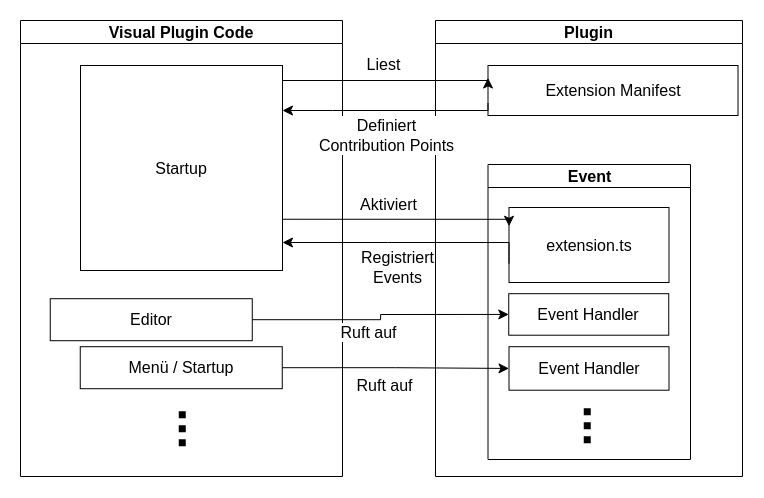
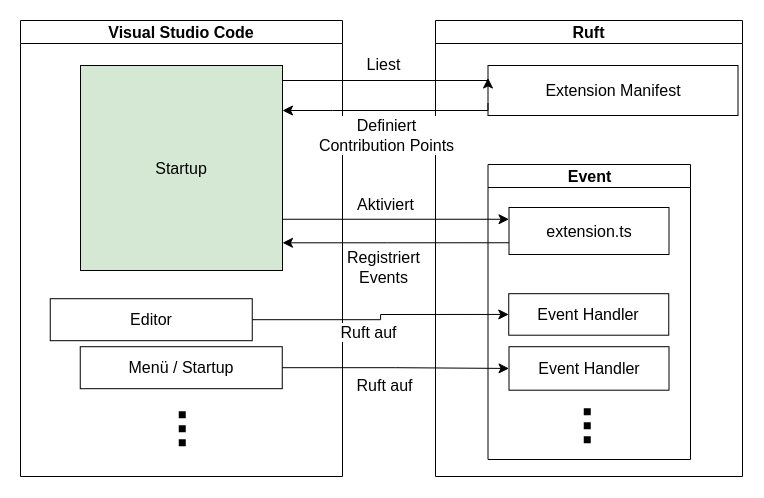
node "Visual Plugin Code": label "Visual Plugin Code" -> "Visual Studio Code"
node "Plugin": label "Plugin" -> "Ruft"
node "Startup": fillcolor #ffffff -> #d5e8d4
node "extension.ts": size 160x75 -> 160x47
